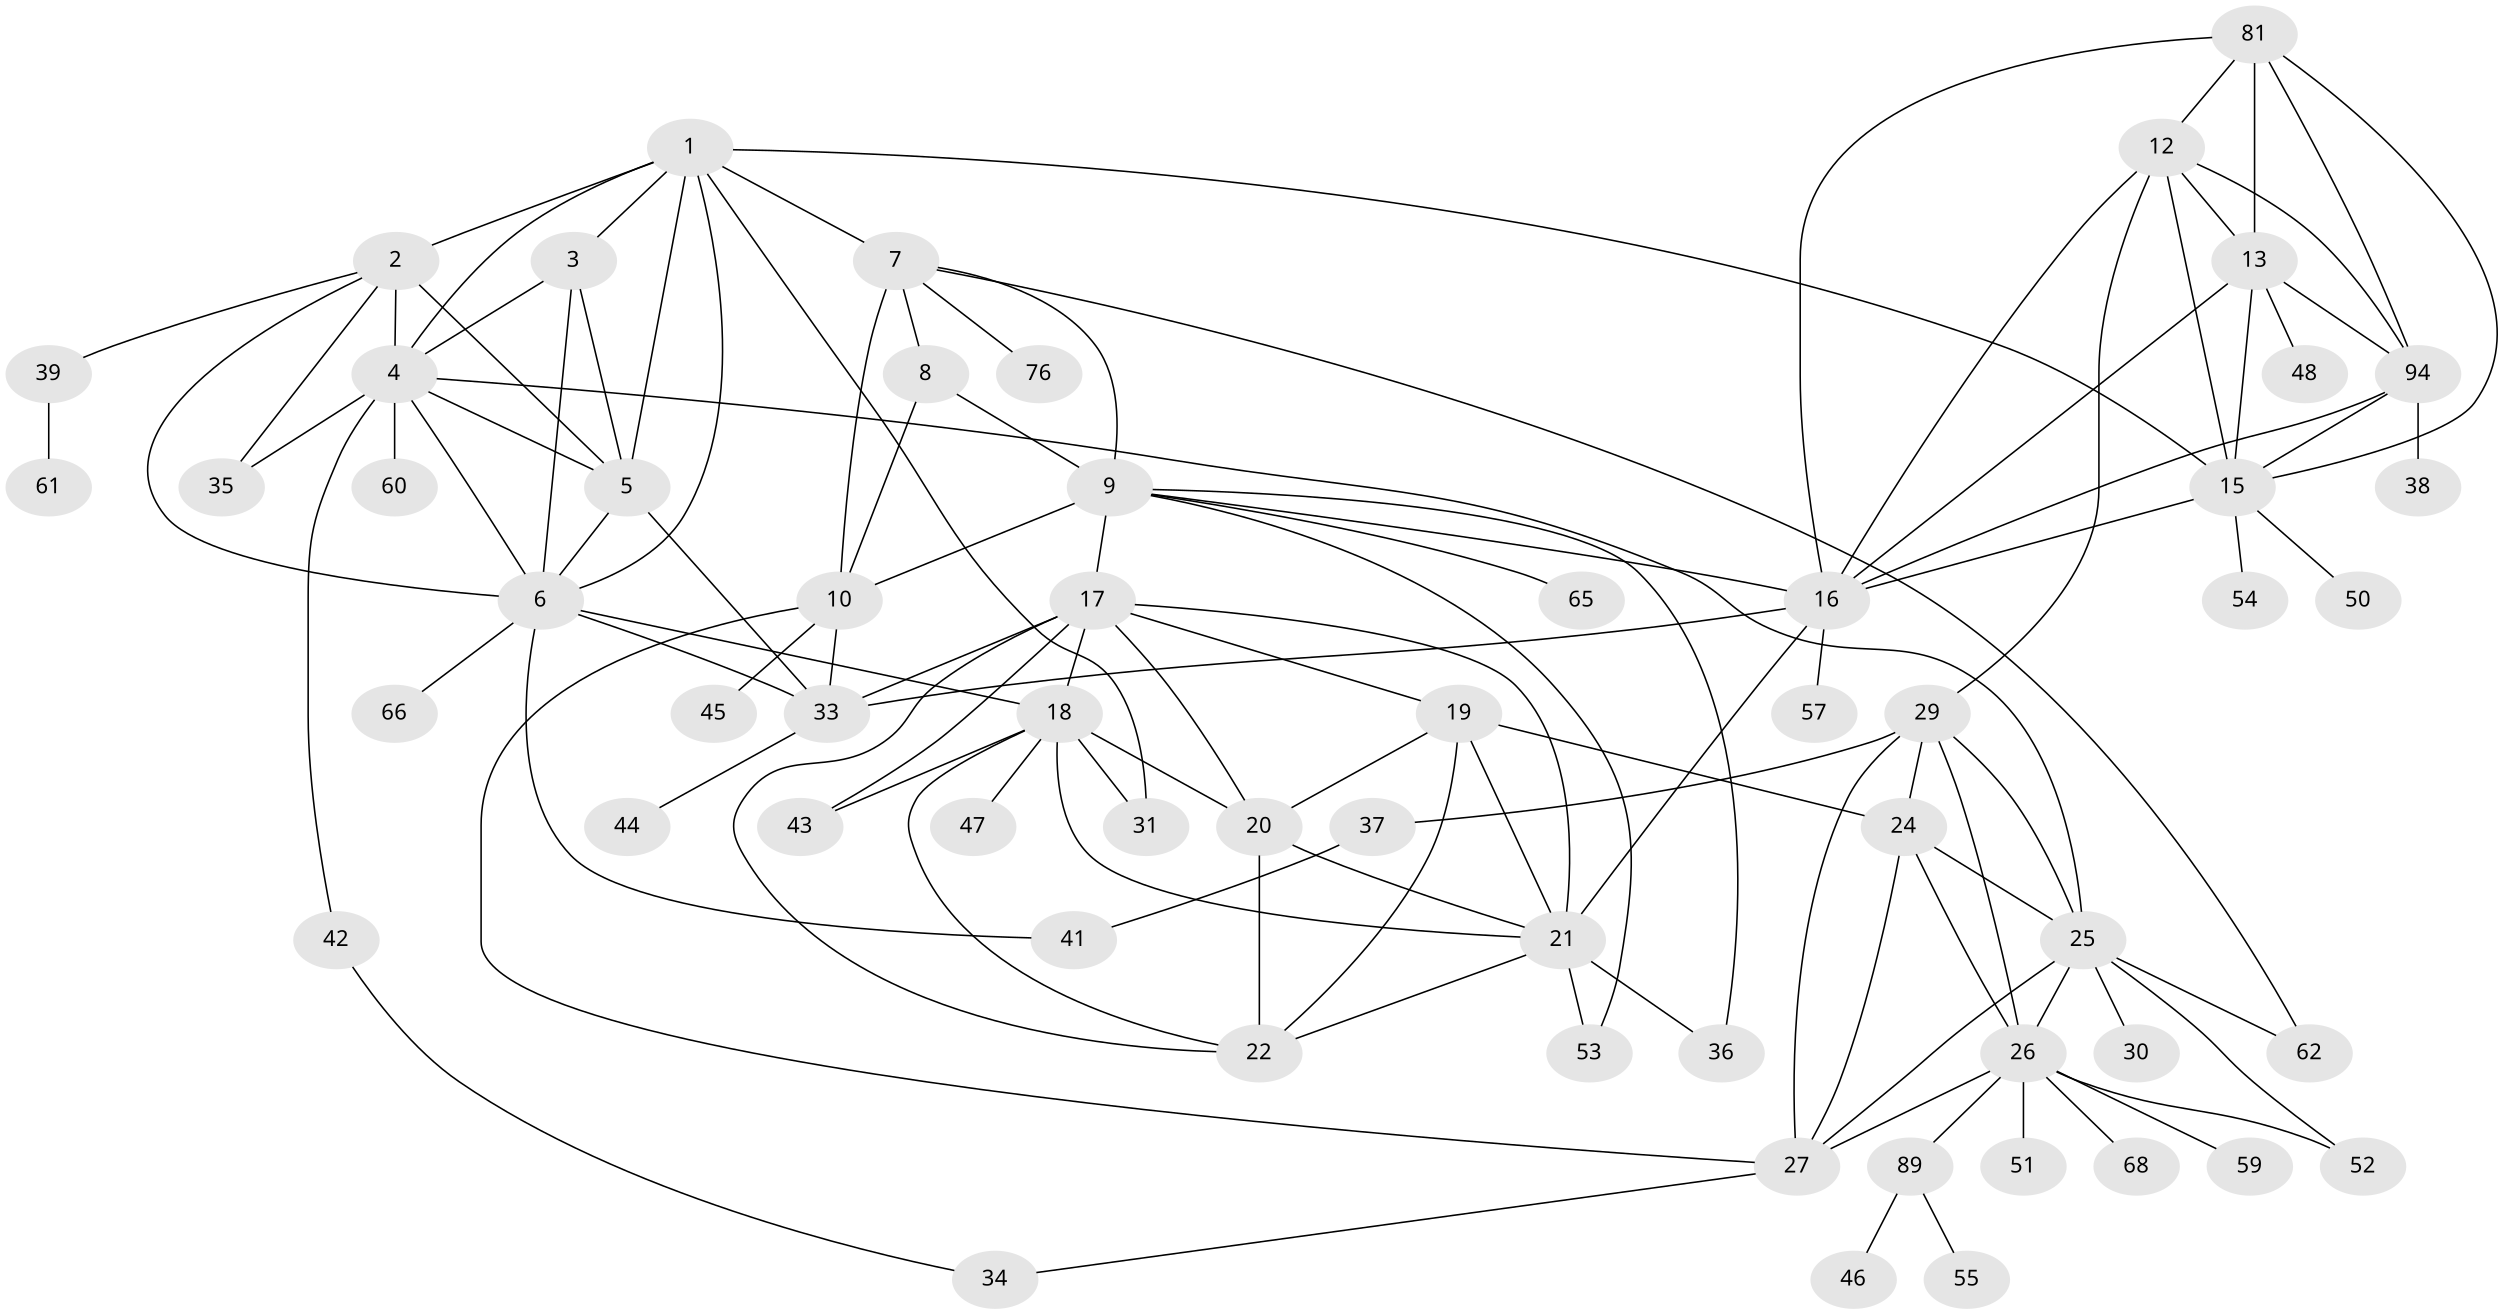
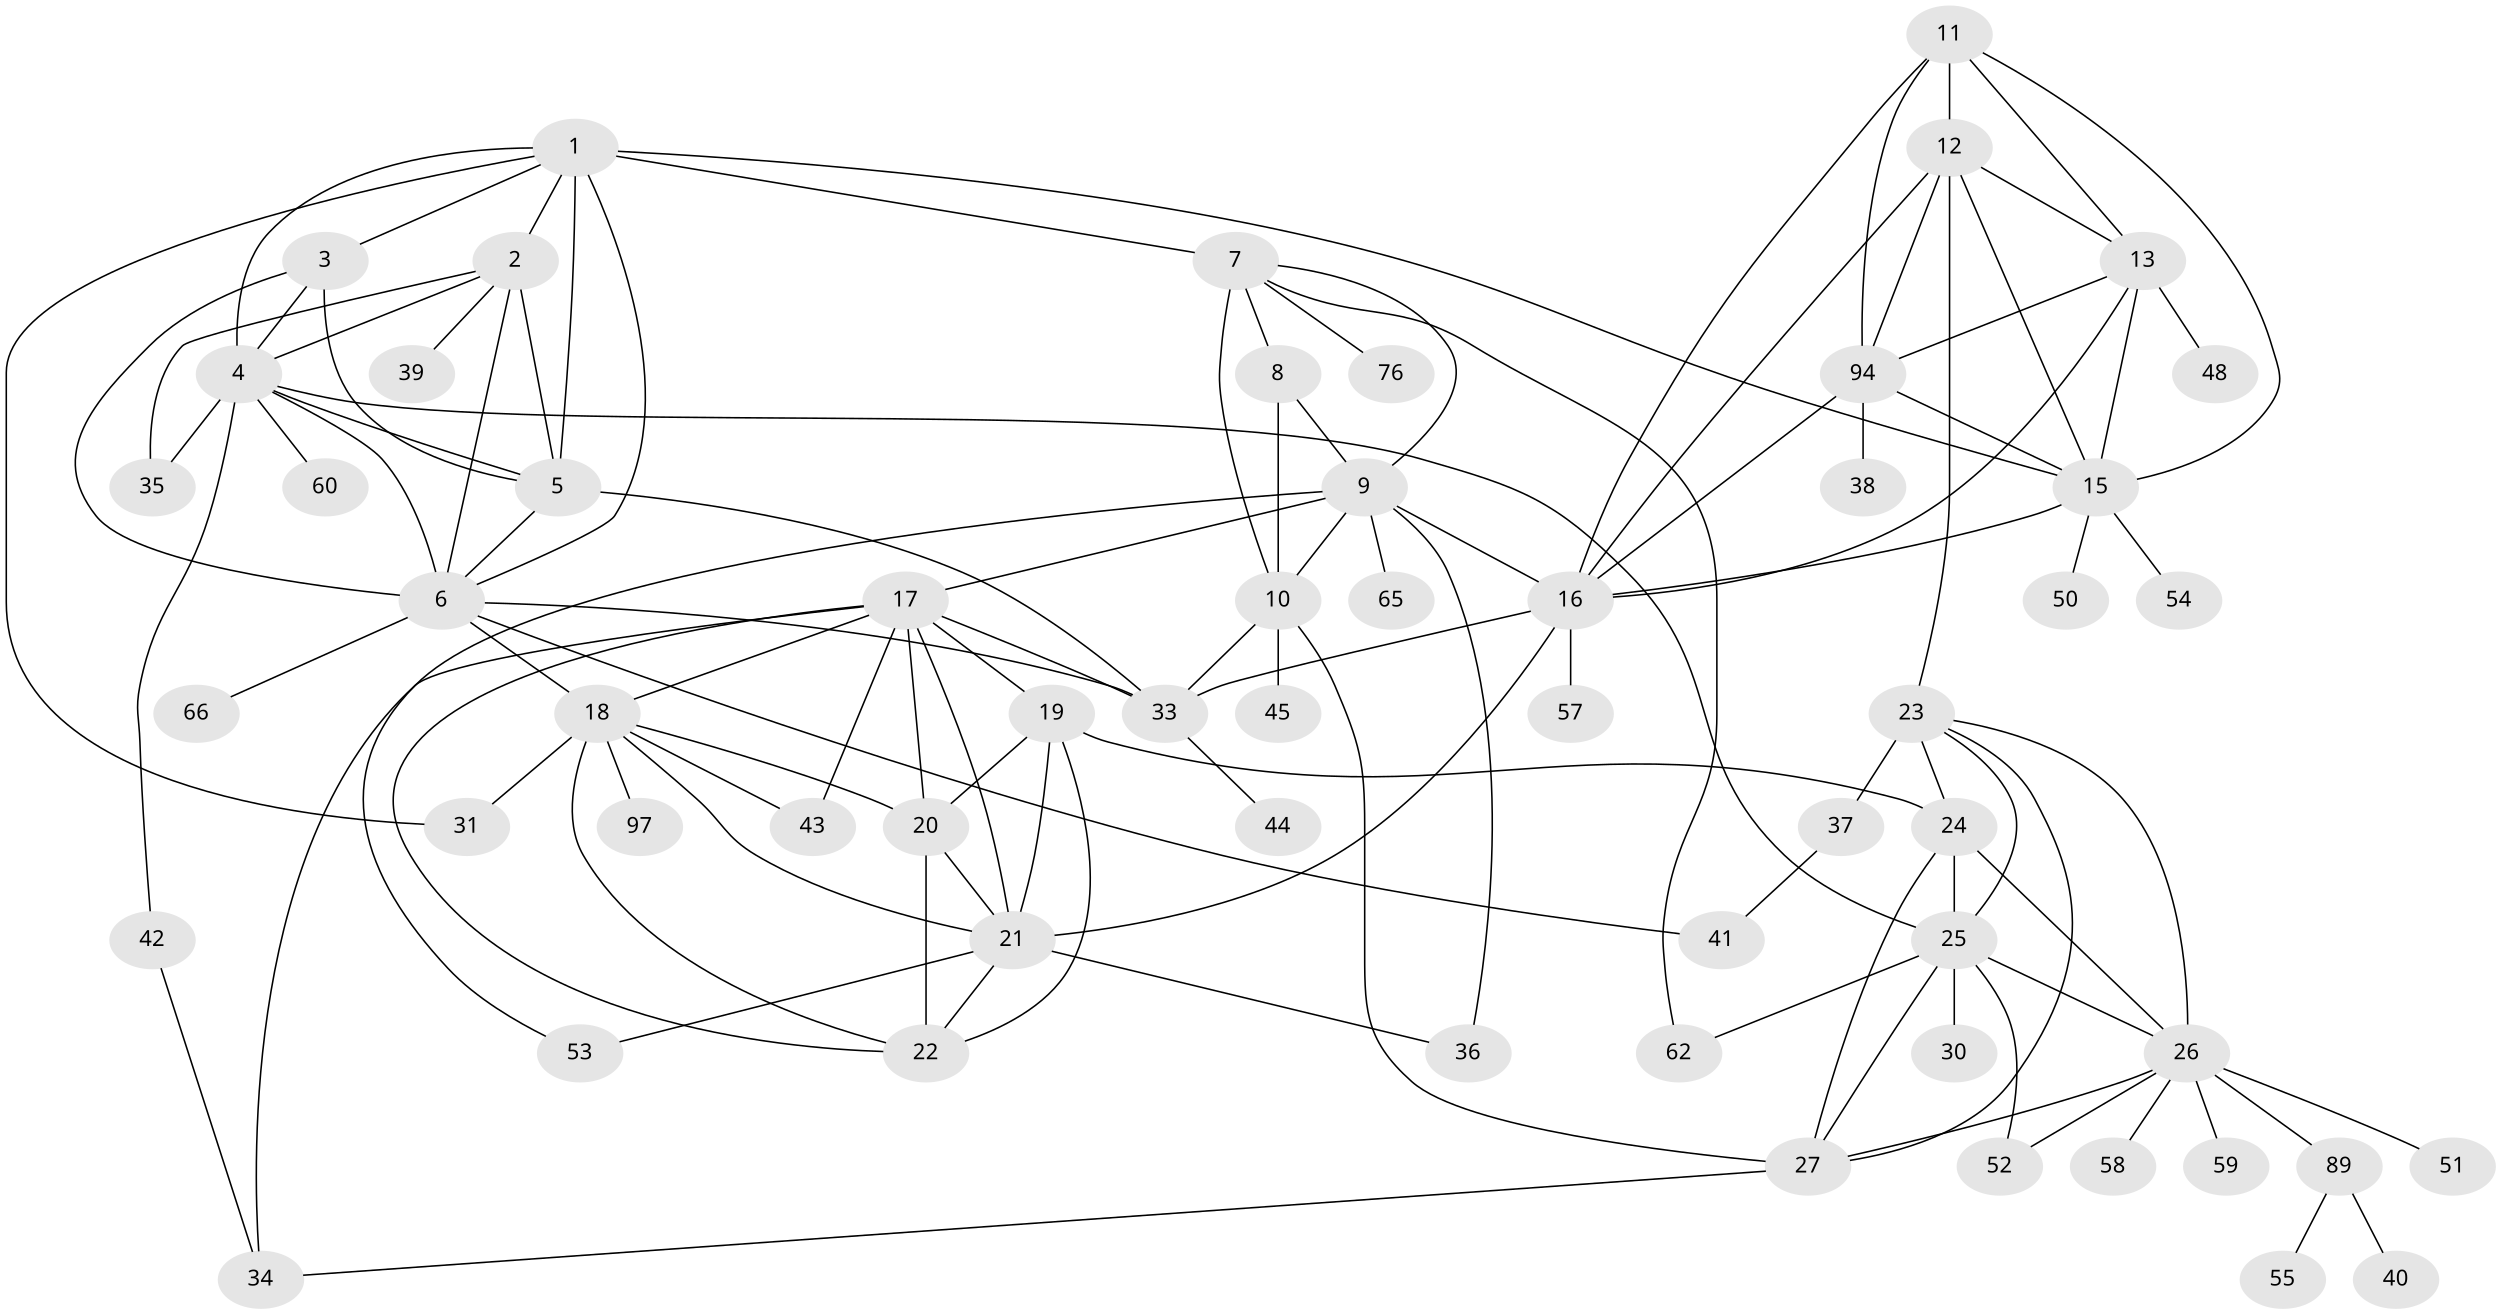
node "81": label "81" -> "11"
node "61": removed
node "29": label "29" -> "23"
edge "17" -- "34": added
node "47": label "47" -> "97"
node "68": label "68" -> "58"
node "46": label "46" -> "40"
